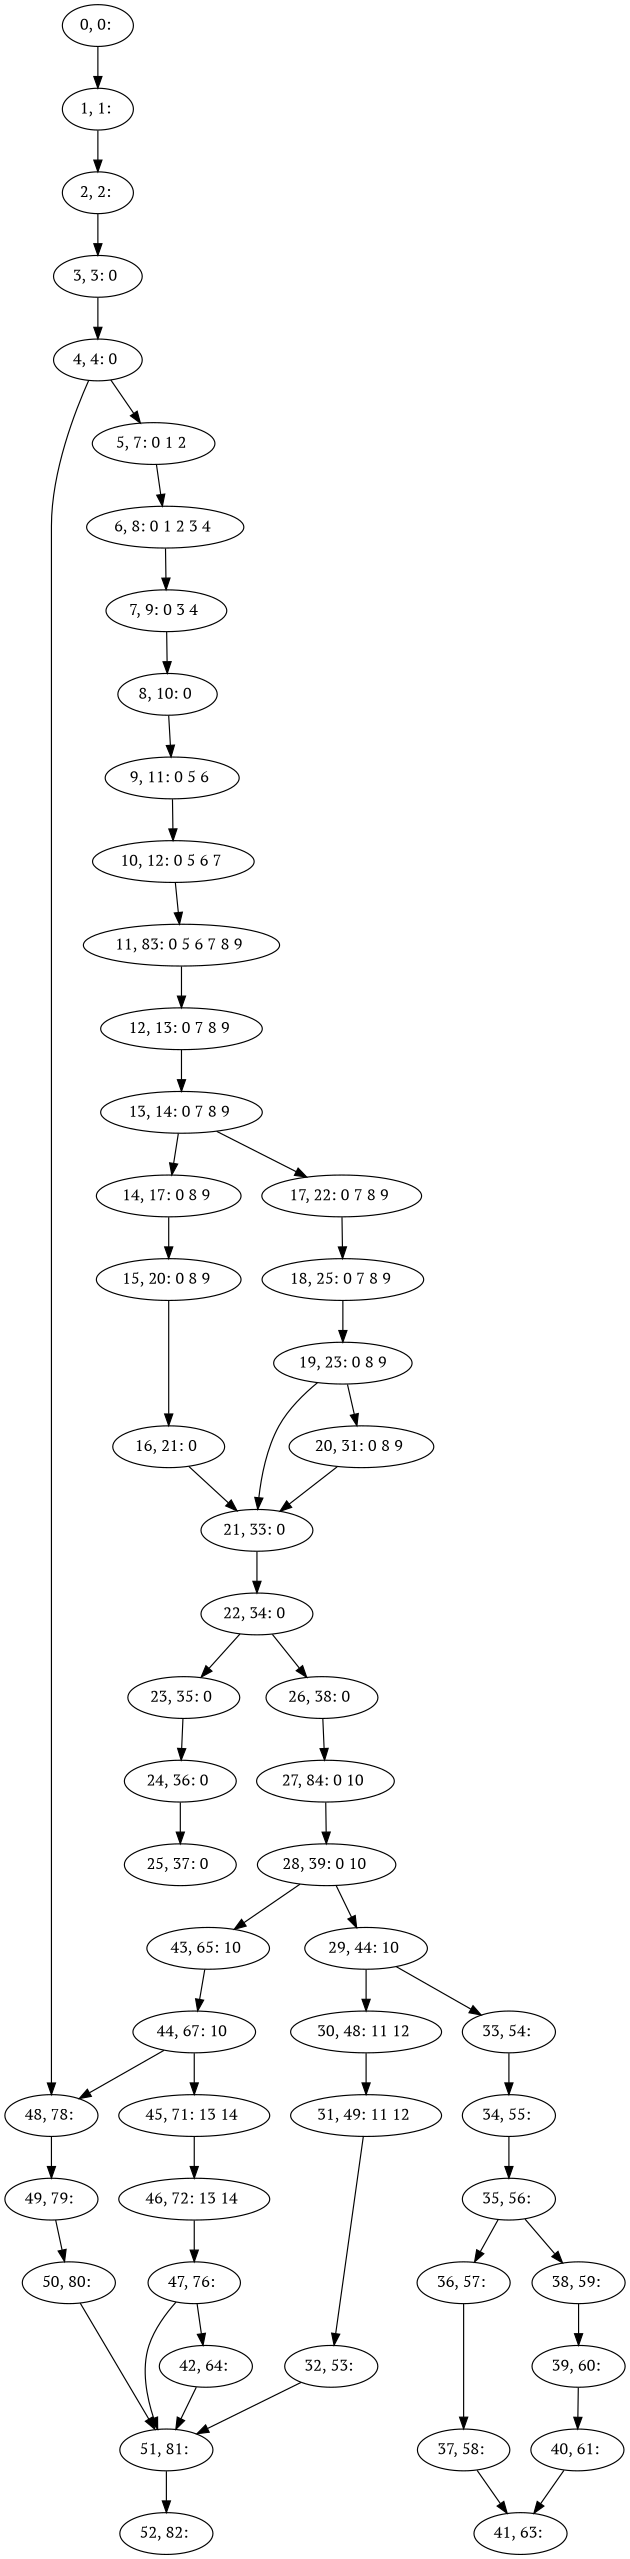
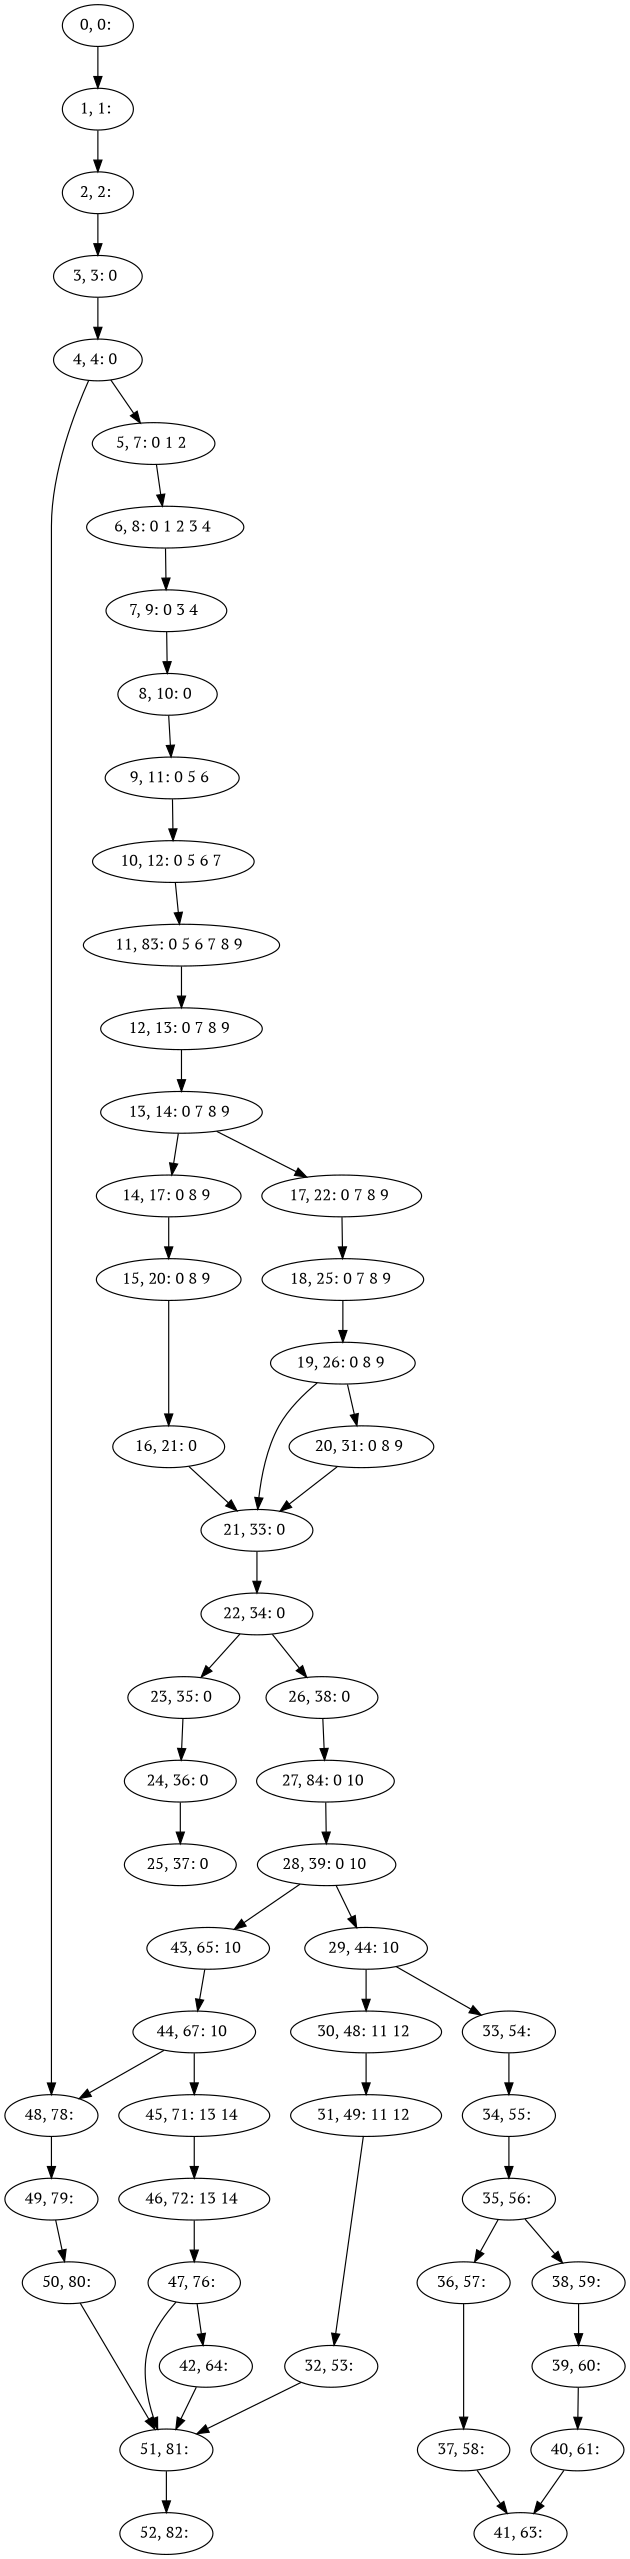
node "19, 23: 0 8 9": label "19, 23: 0 8 9" -> "19, 26: 0 8 9"
